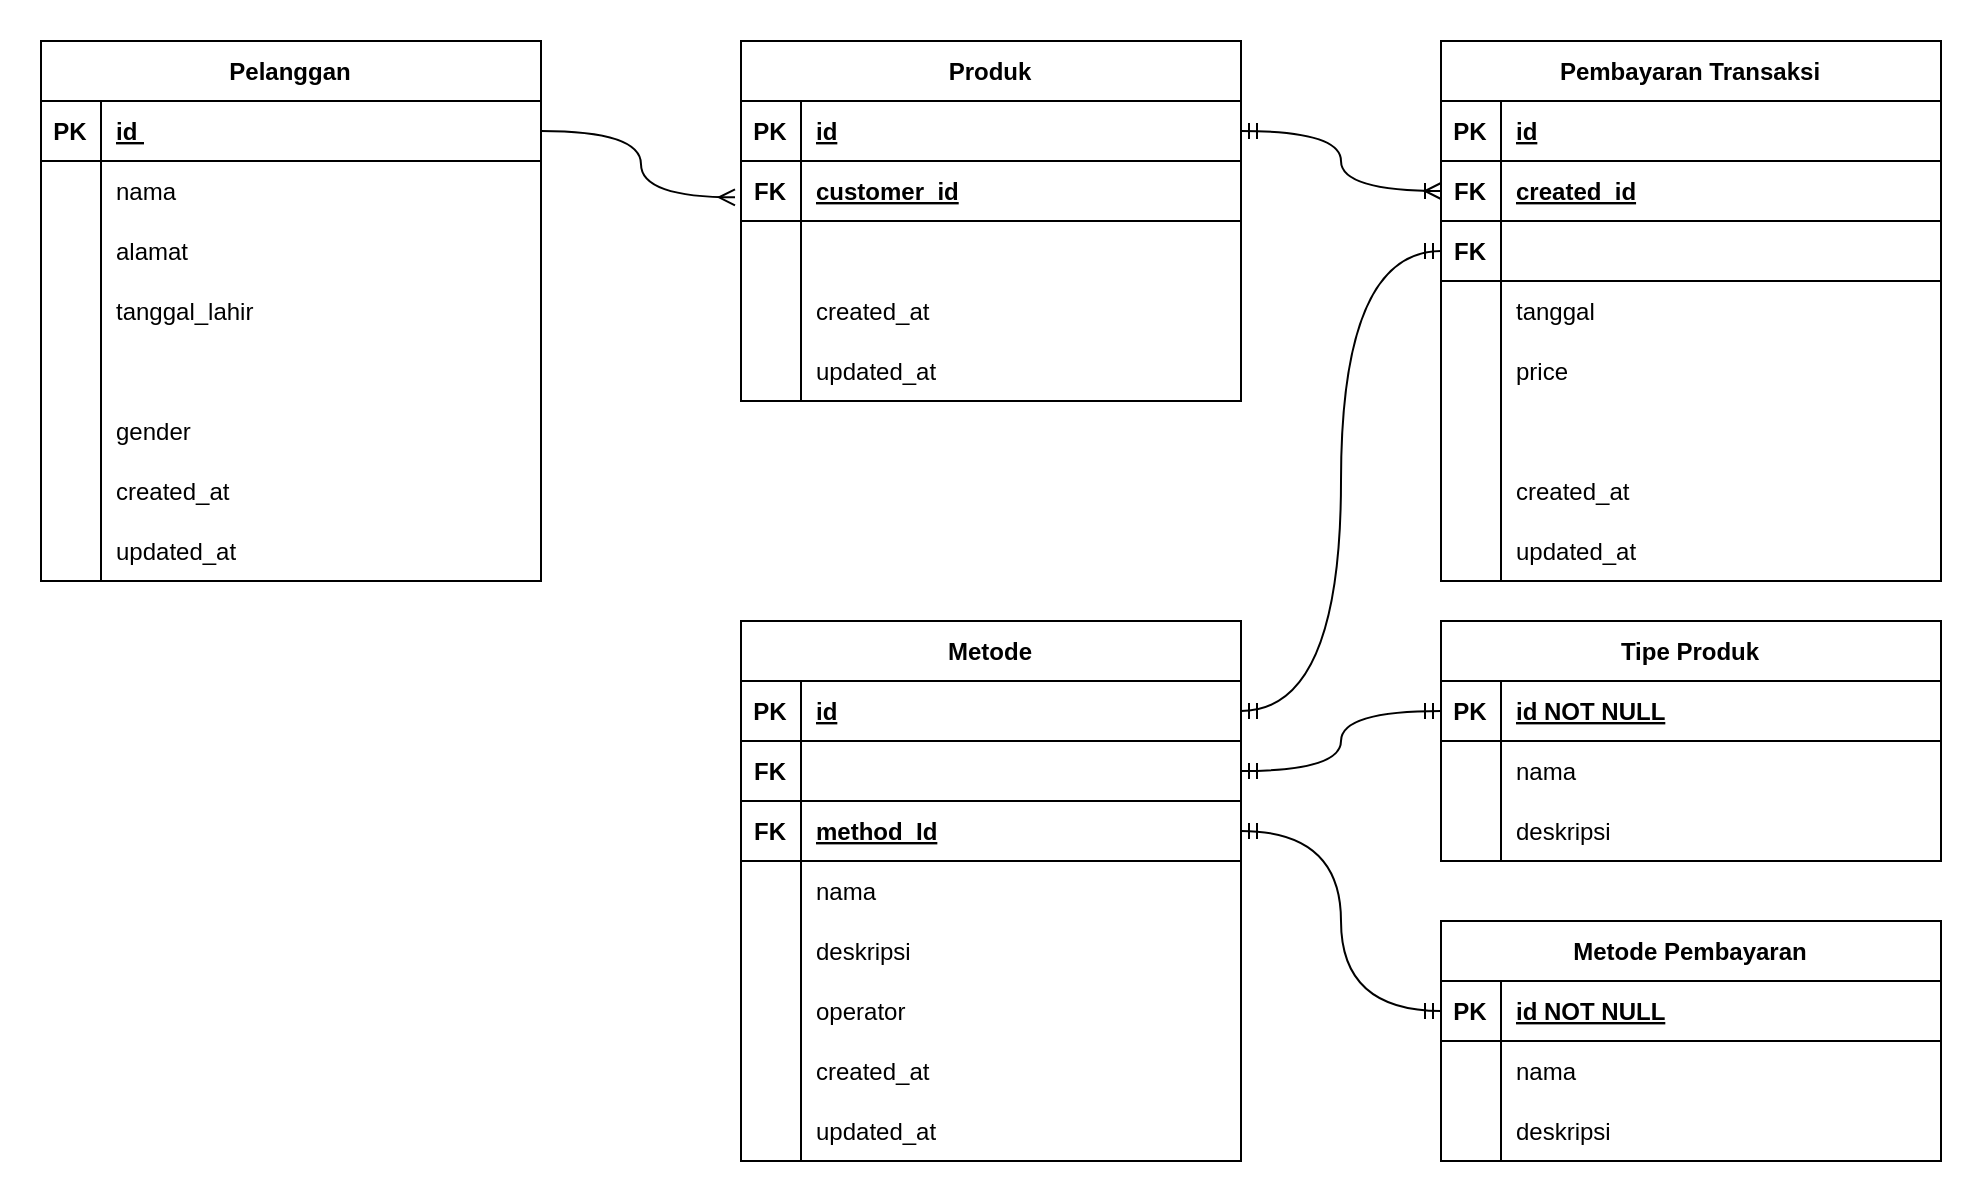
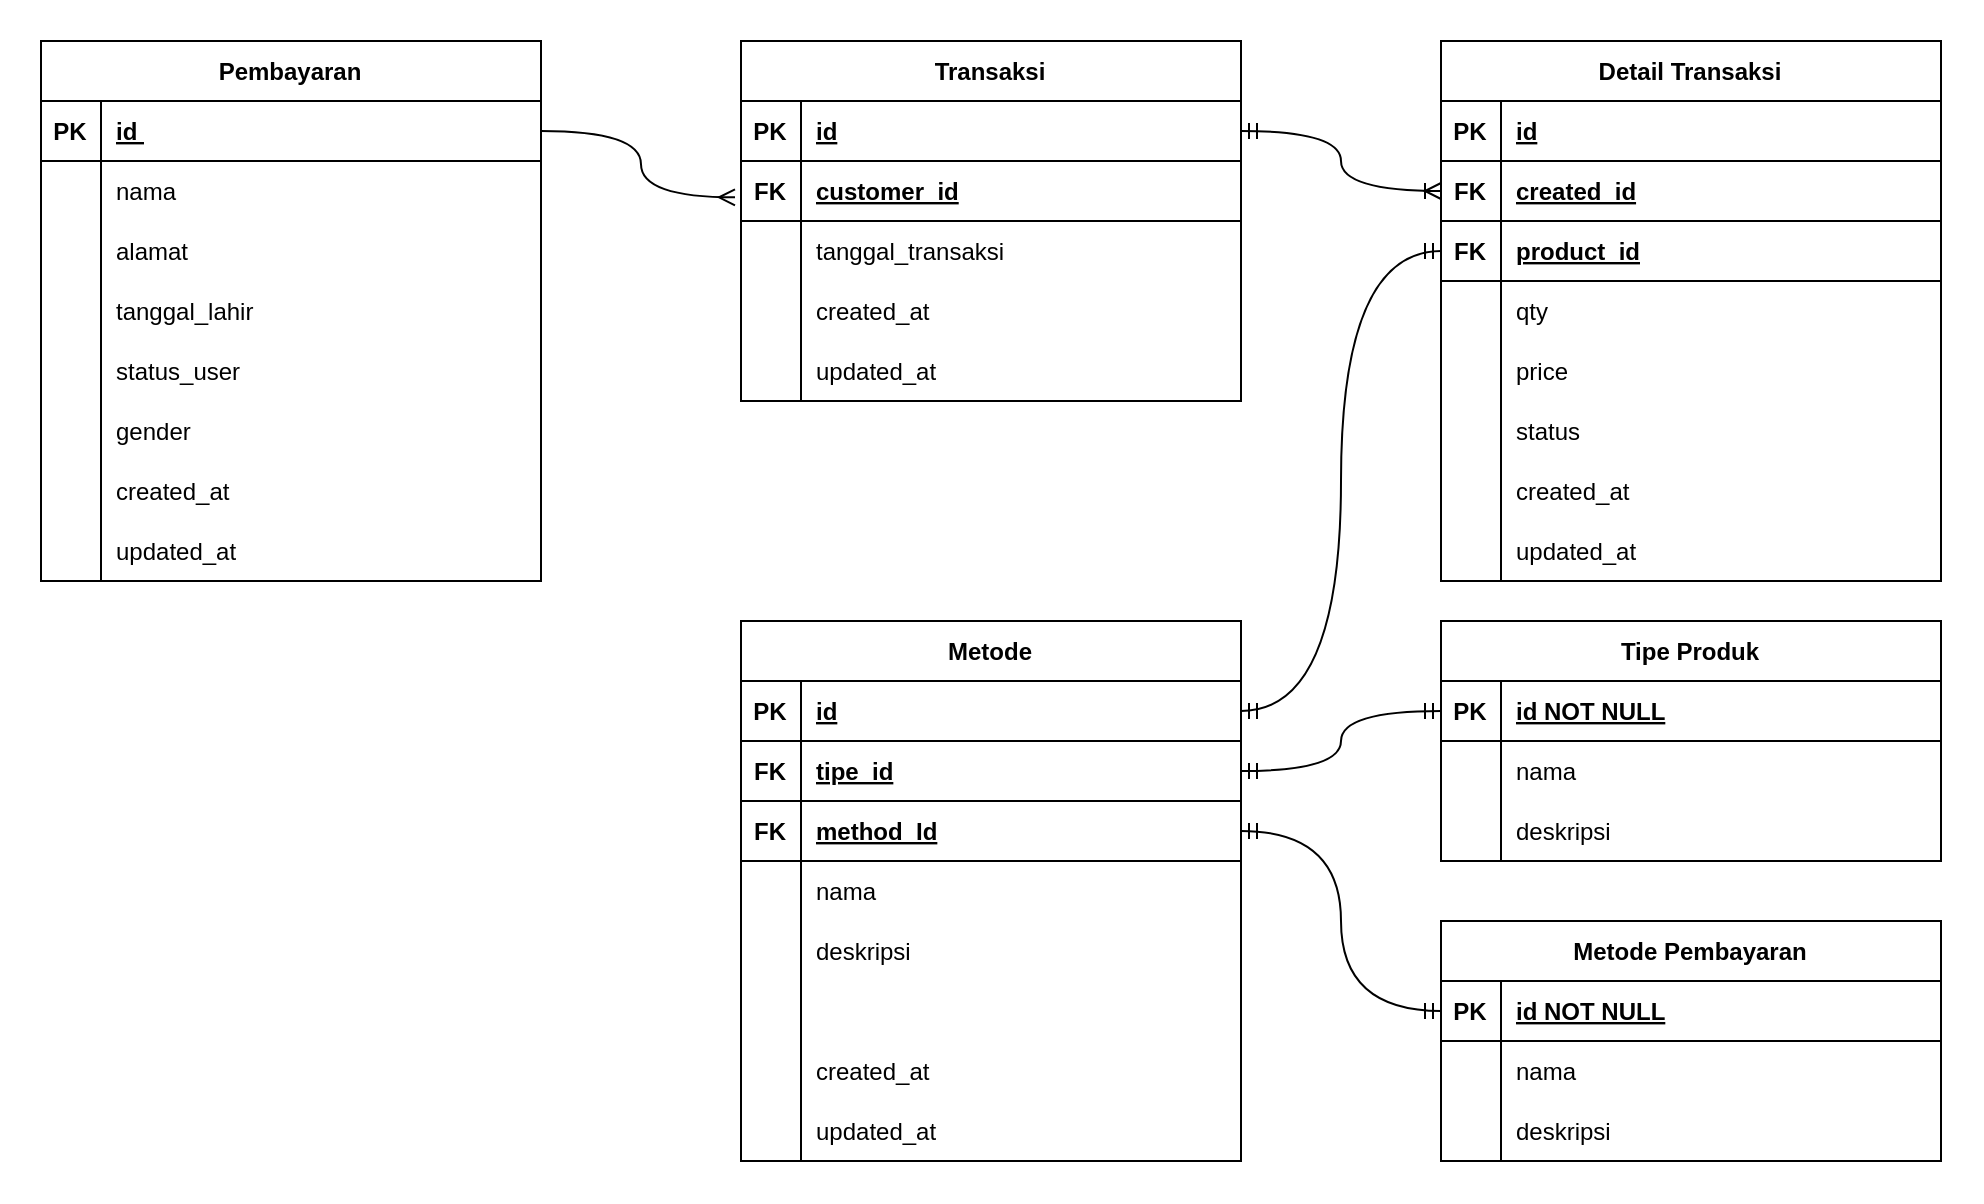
node "Pelanggan": label "Pelanggan" -> "Pembayaran"
node "Produk": label "Produk" -> "Transaksi"
node "Pembayaran Transaksi": label "Pembayaran Transaksi" -> "Detail Transaksi"
node "tanggal_transaksi": added
node "product_id": added
node "tanggal": label "tanggal" -> "qty"
node "status_user": added
node "status": added
node "tipe_id": added
node "operator": removed
